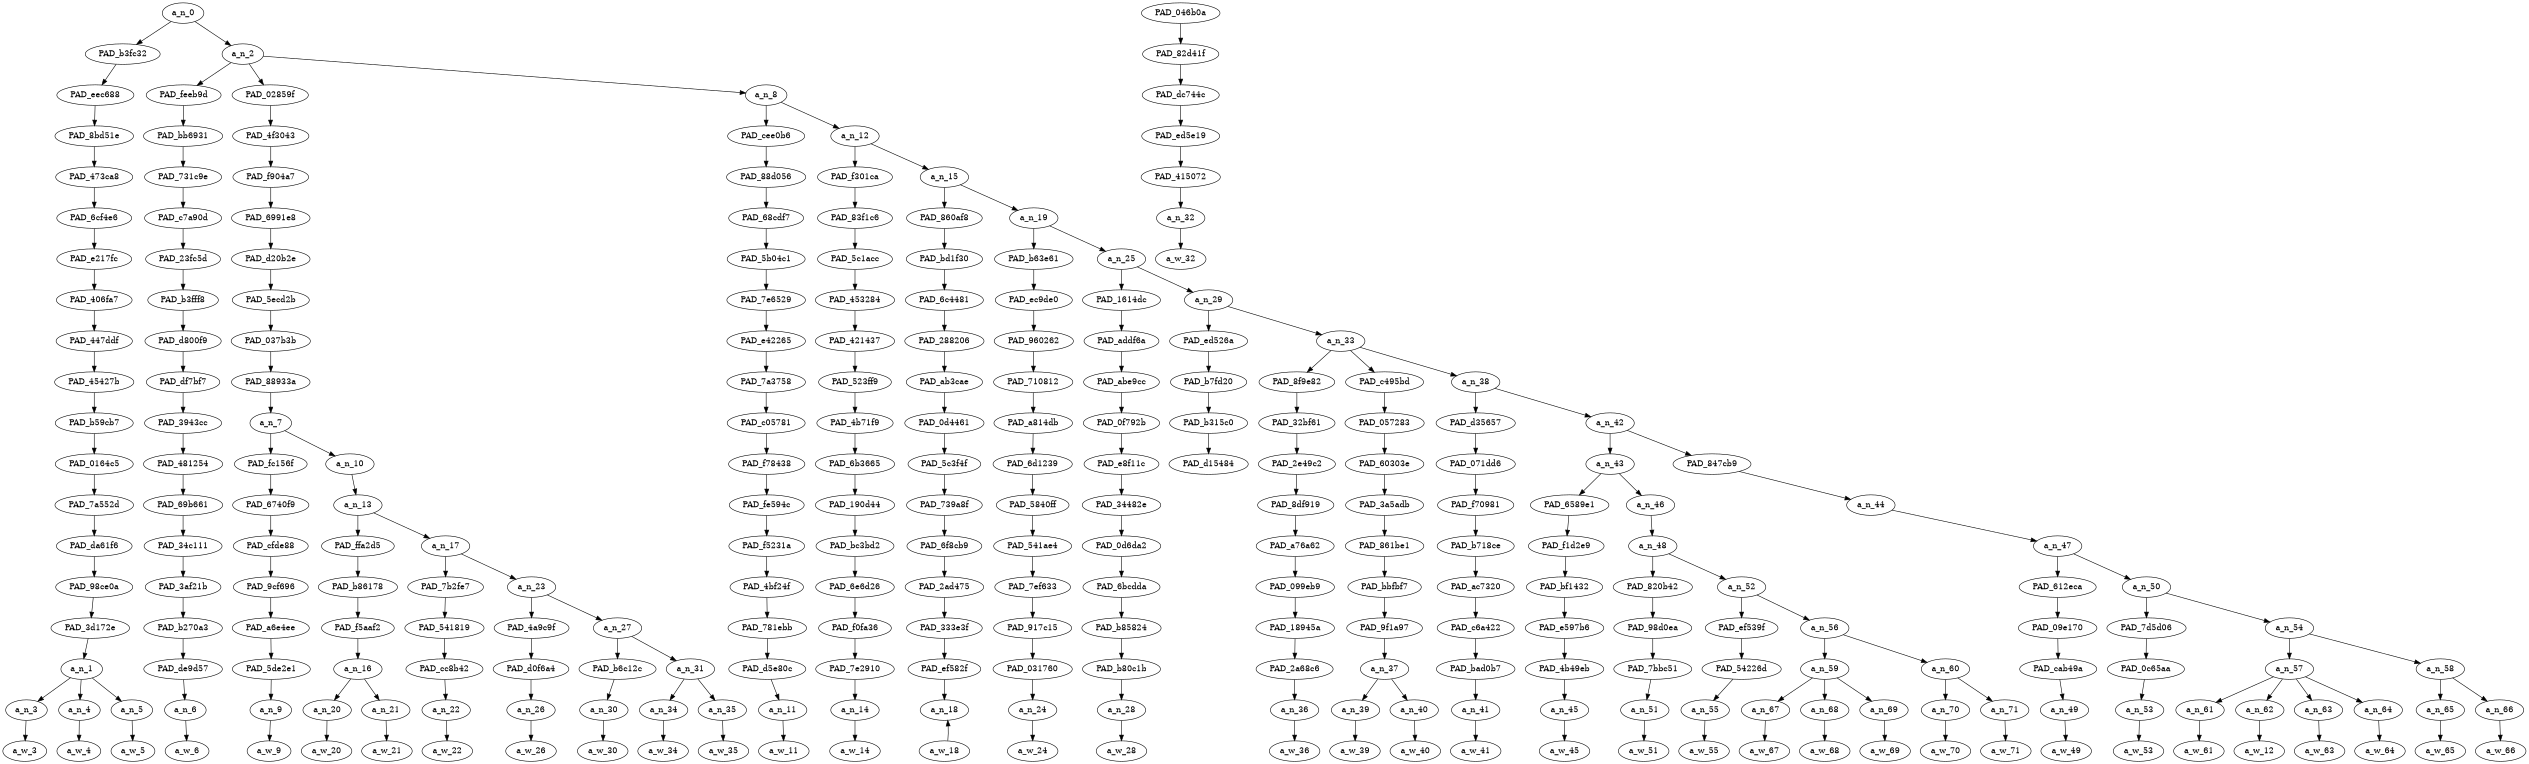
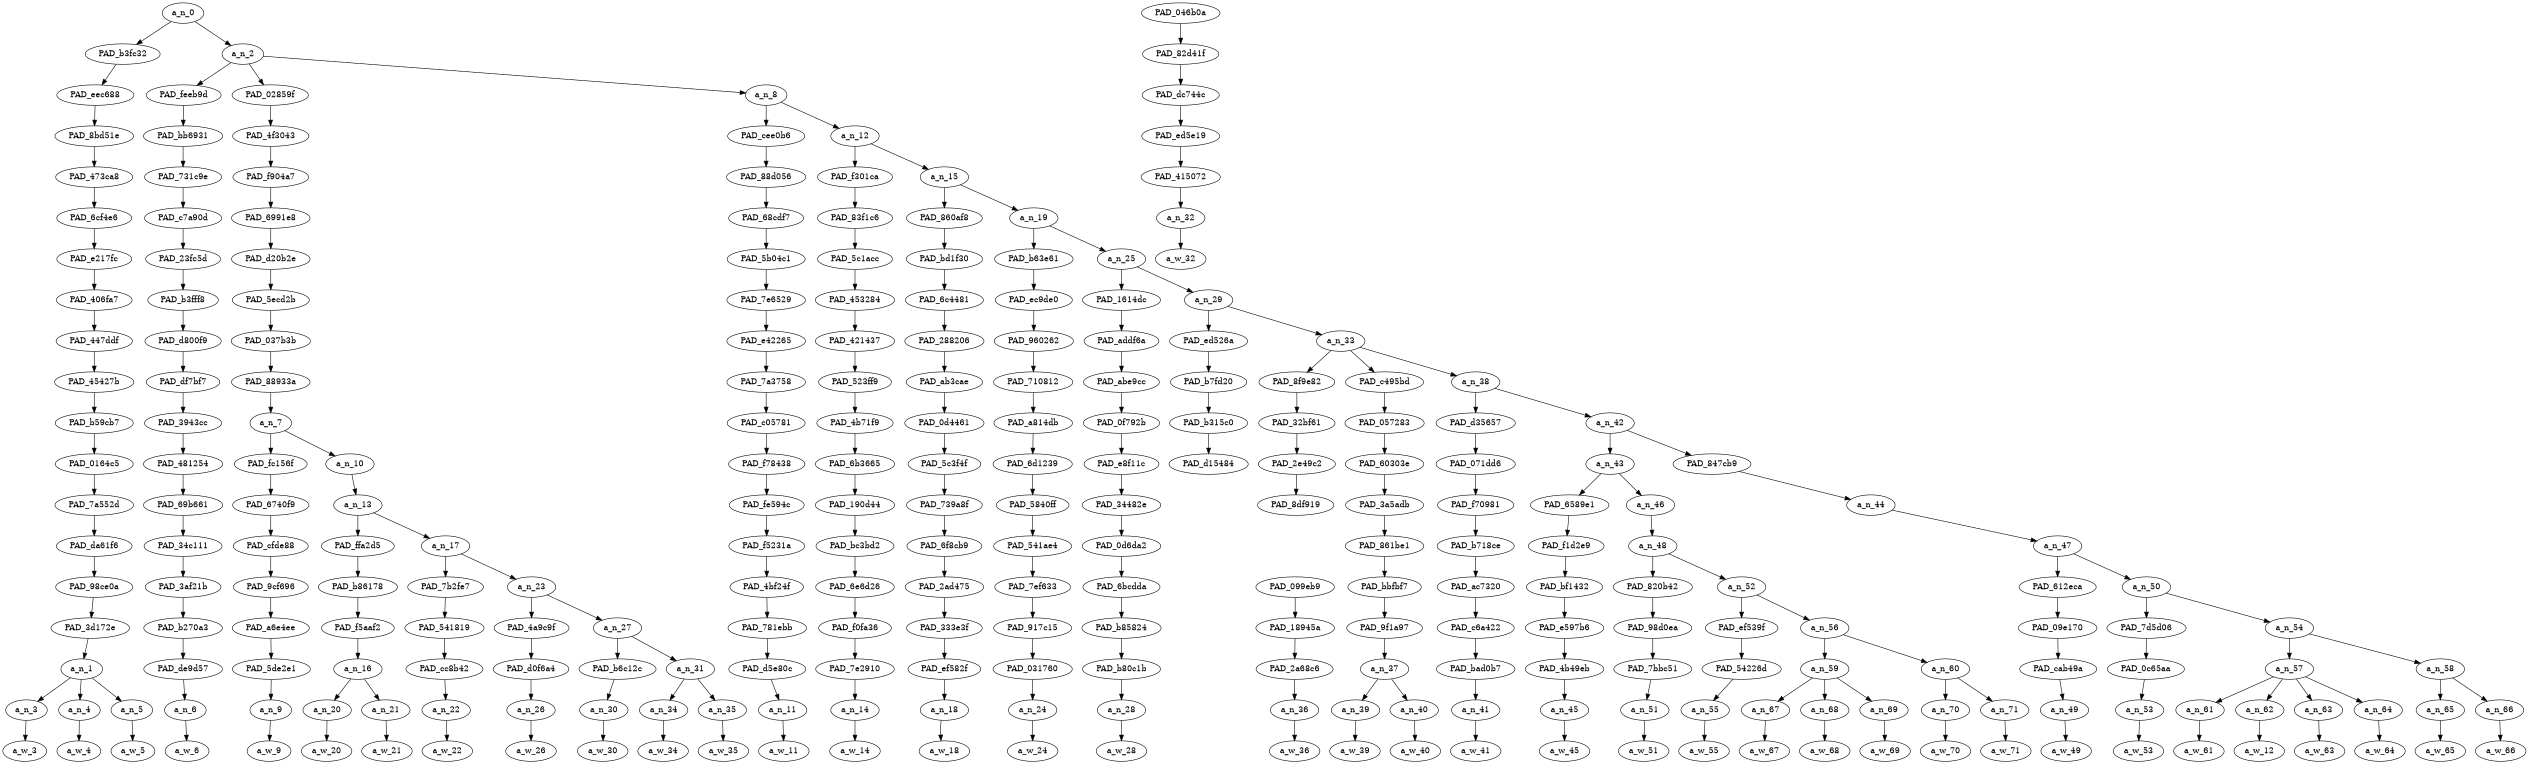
node "PAD_a76a62": removed
edge "a_w_18" -> "a_n_18": reversed
